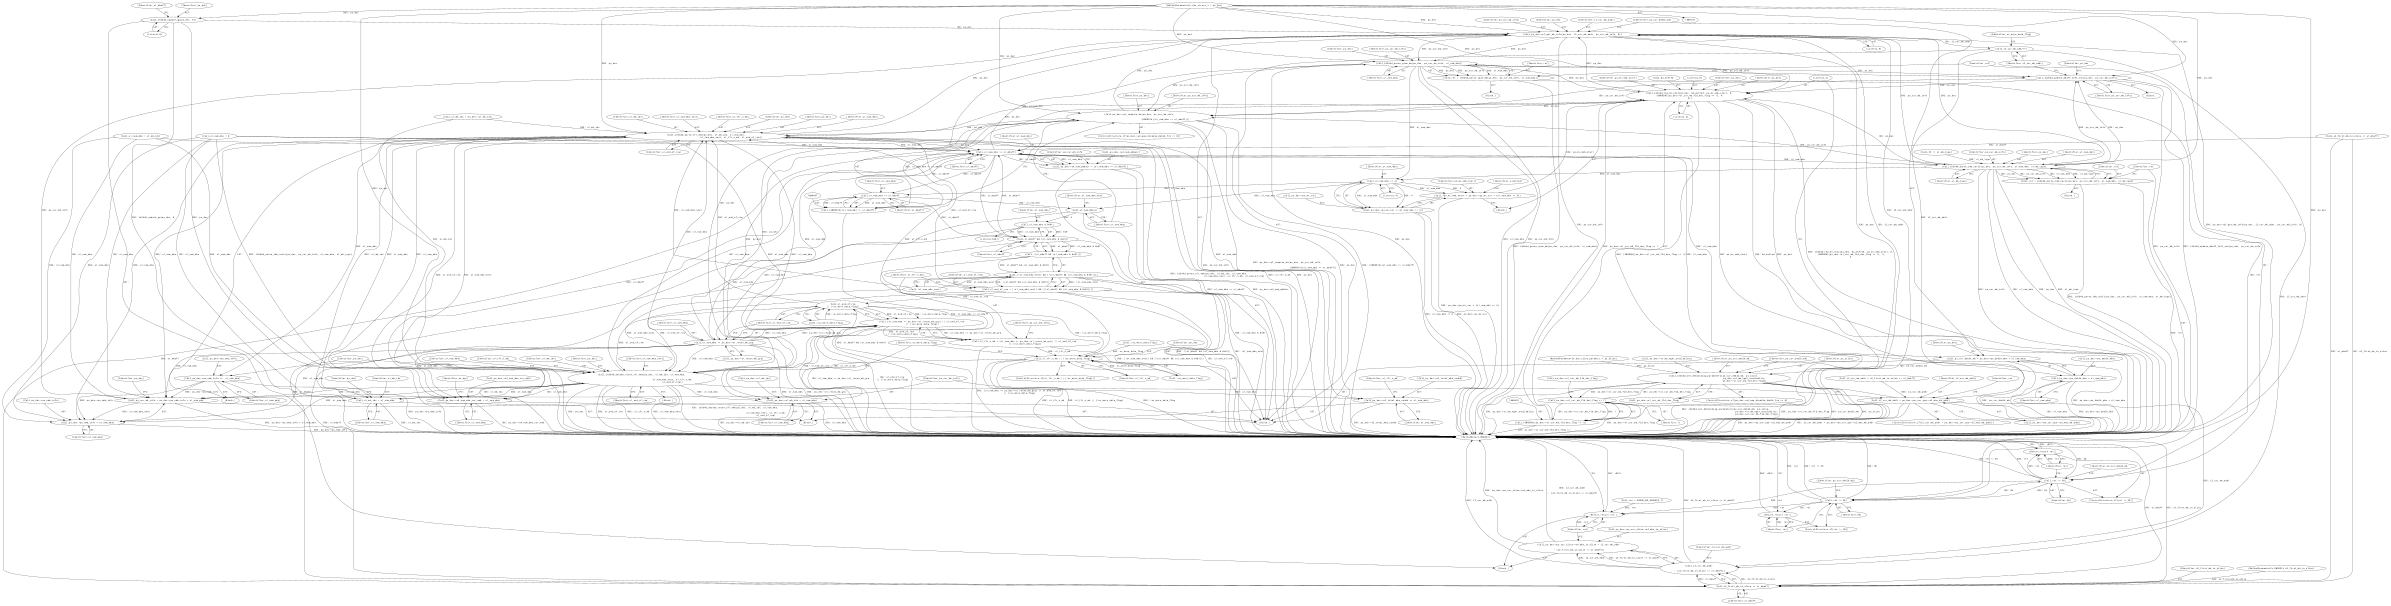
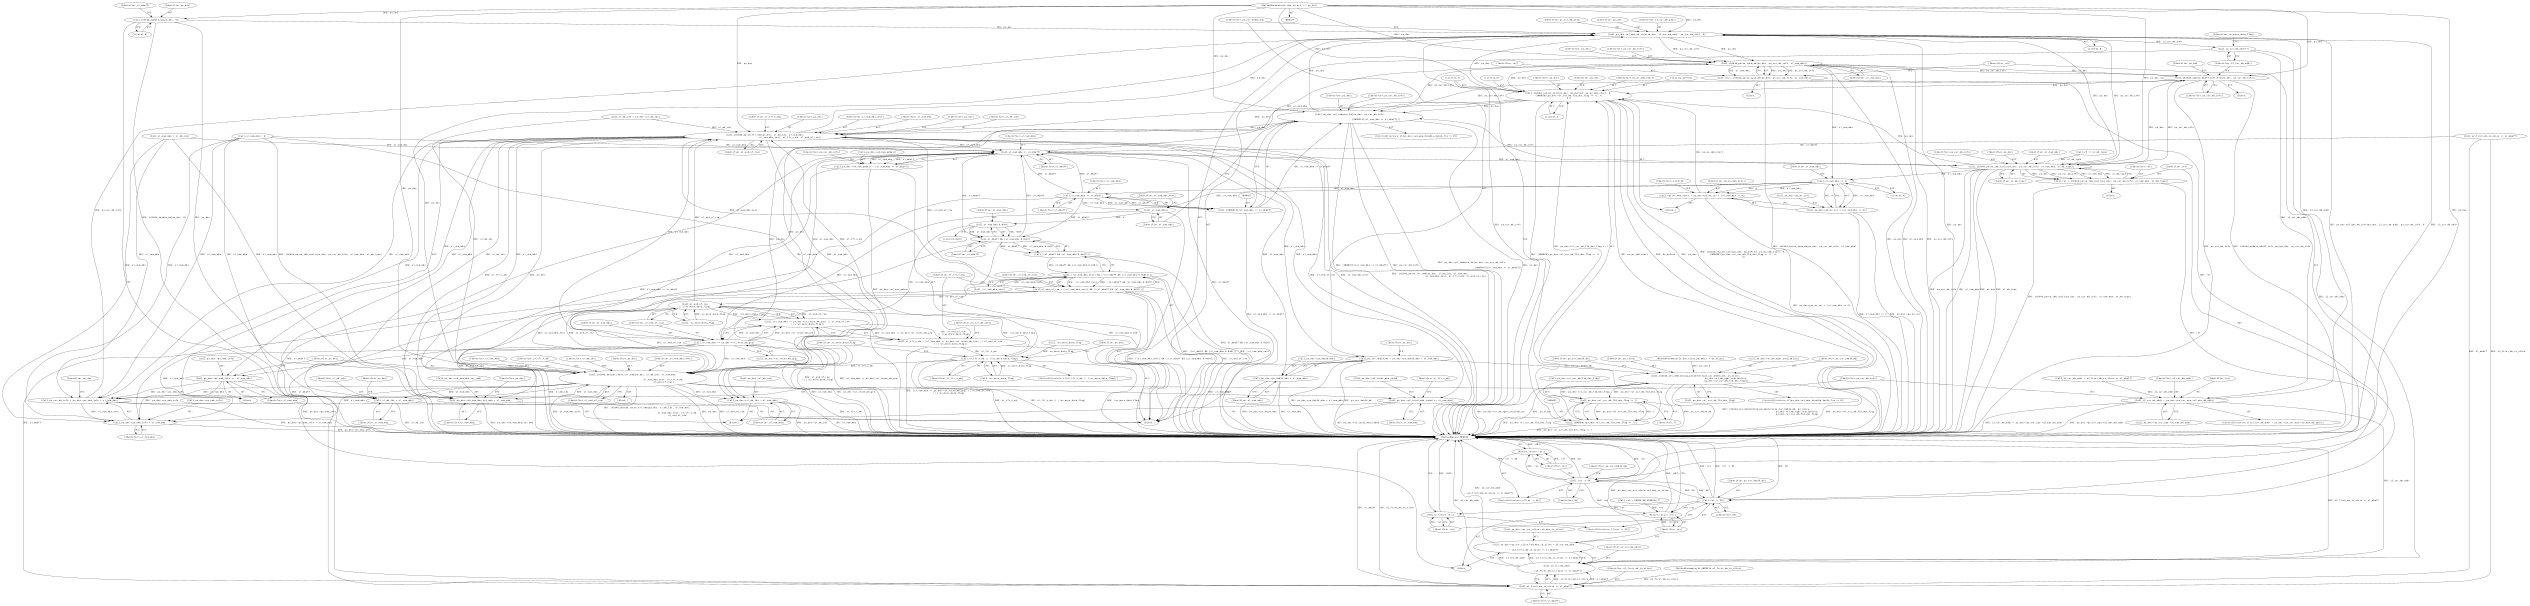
edge "(Call,u1_num_mbs == ps_dec->u1_recon_mb_grp)" -> "(Call,ps_cur_mb_info = ps_dec->ps_nmb_info + u1_num_mbs)": now "(Call,u1_num_mbs == ps_dec->u1_recon_mb_grp)" -> "(Call,ps_dec->ps_nmb_info +=  u1_num_mbs)"
